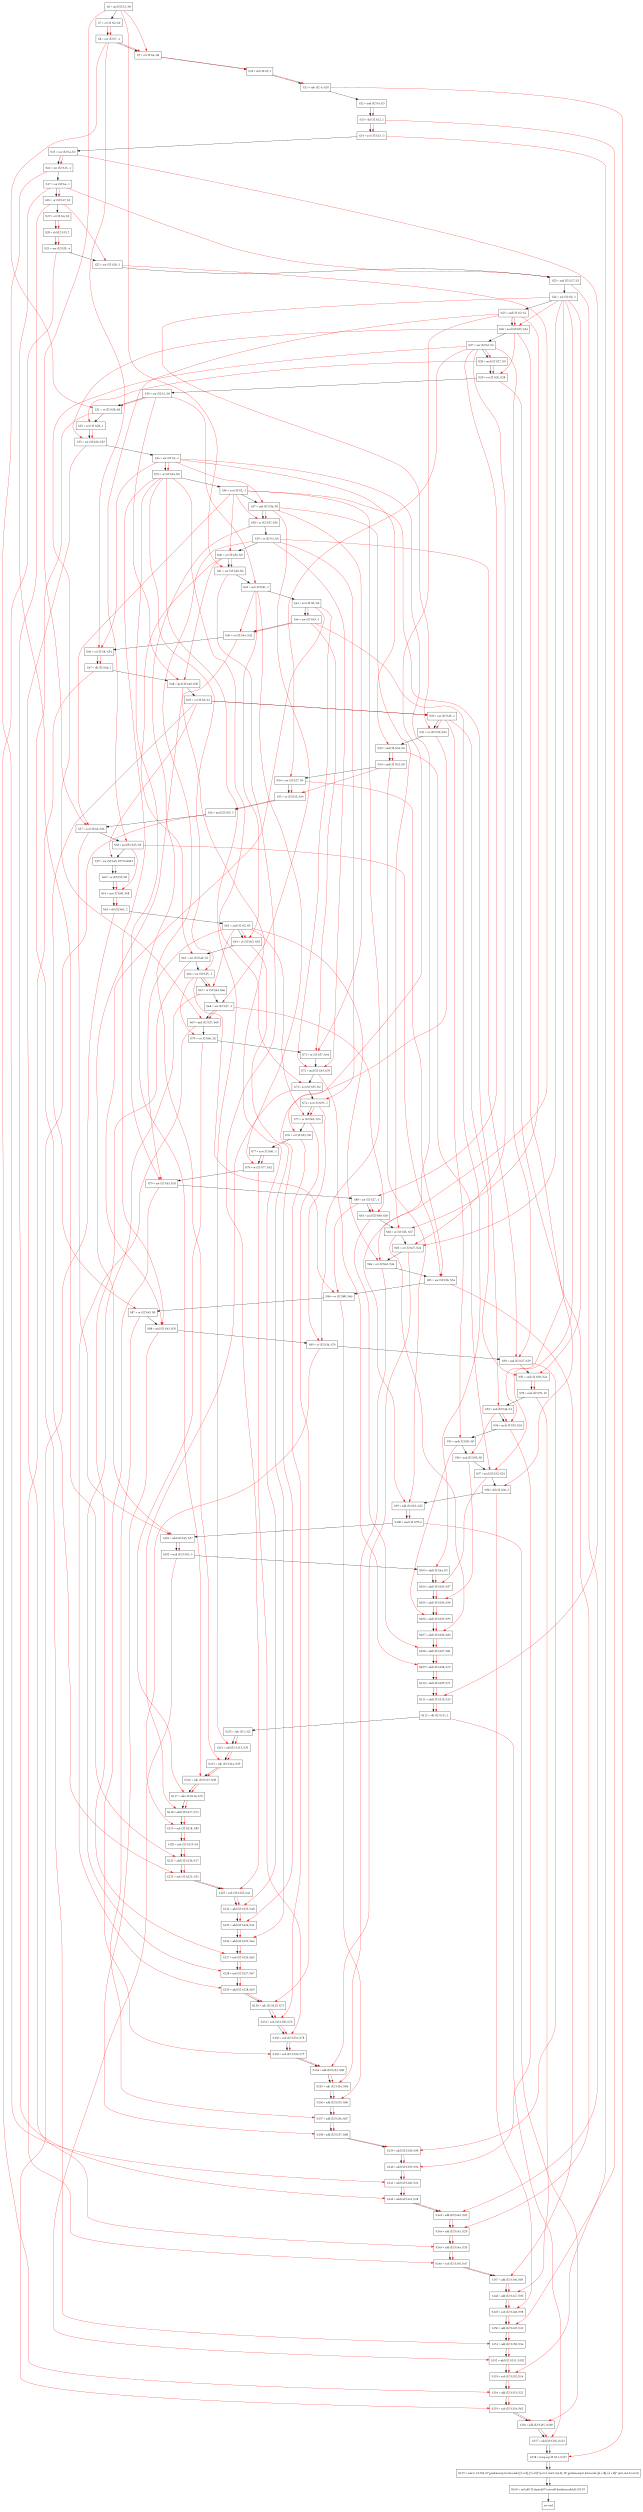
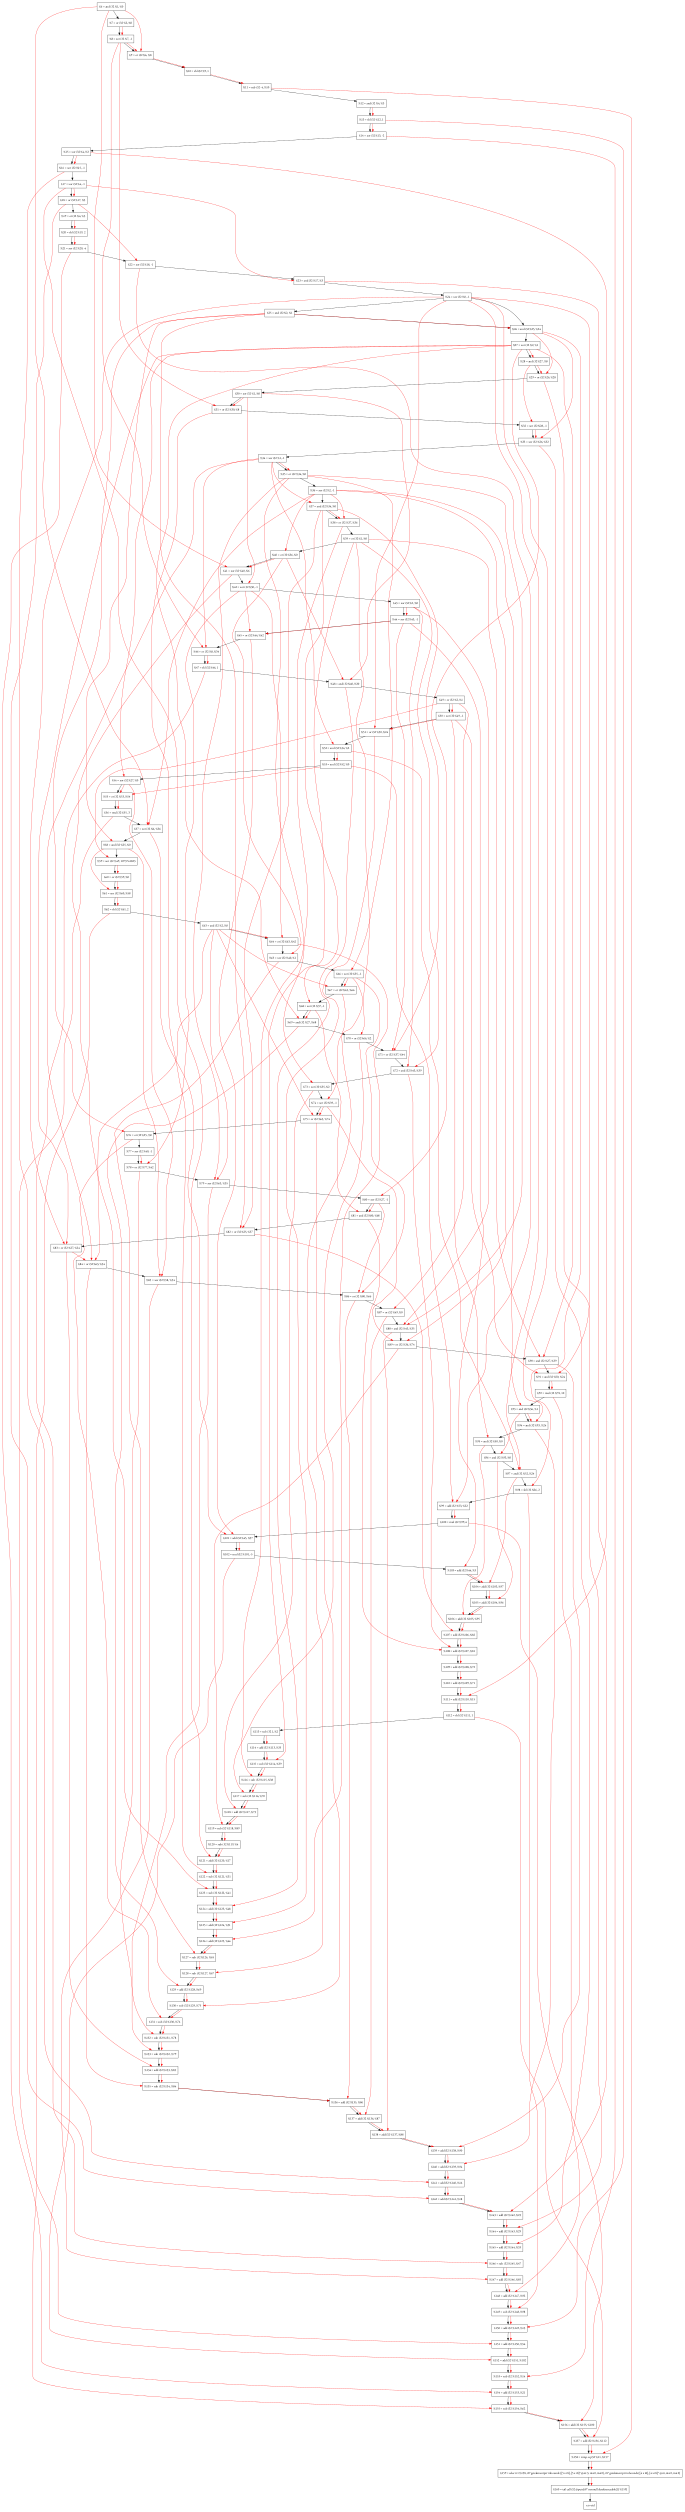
edge "%24 = xor i32 %0, -1" -> "%26 = and i32 %25, %24": color red -> black
edge "%35 = or i32 %34, %0" -> "%114 = add i32 %113, %35": removed
edge "%83 = or i32 %27, %24" -> "%84 = or i32 %63, %34": color black -> red
edge "%72 = and i32 %43, %39" -> "%109 = add i32 %108, %72": now "%72 = and i32 %43, %39" -> "%108 = add i32 %107, %81"
